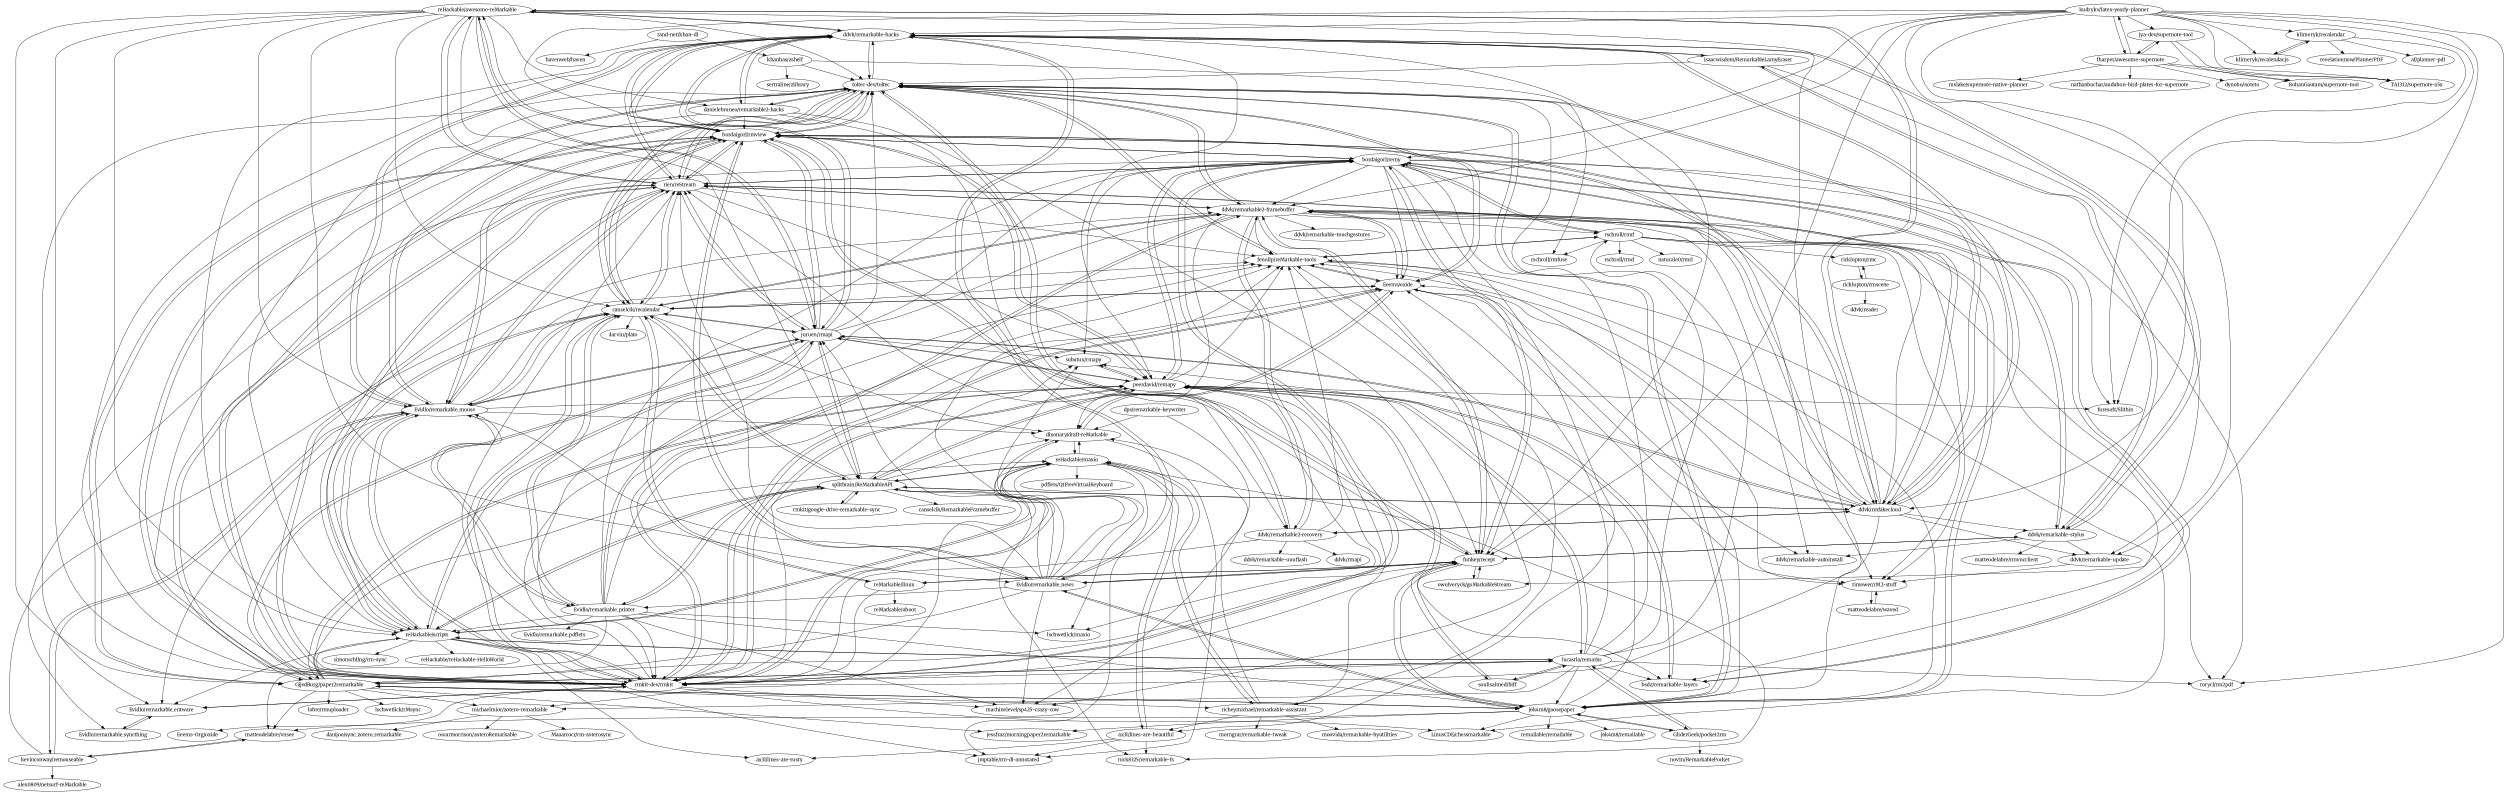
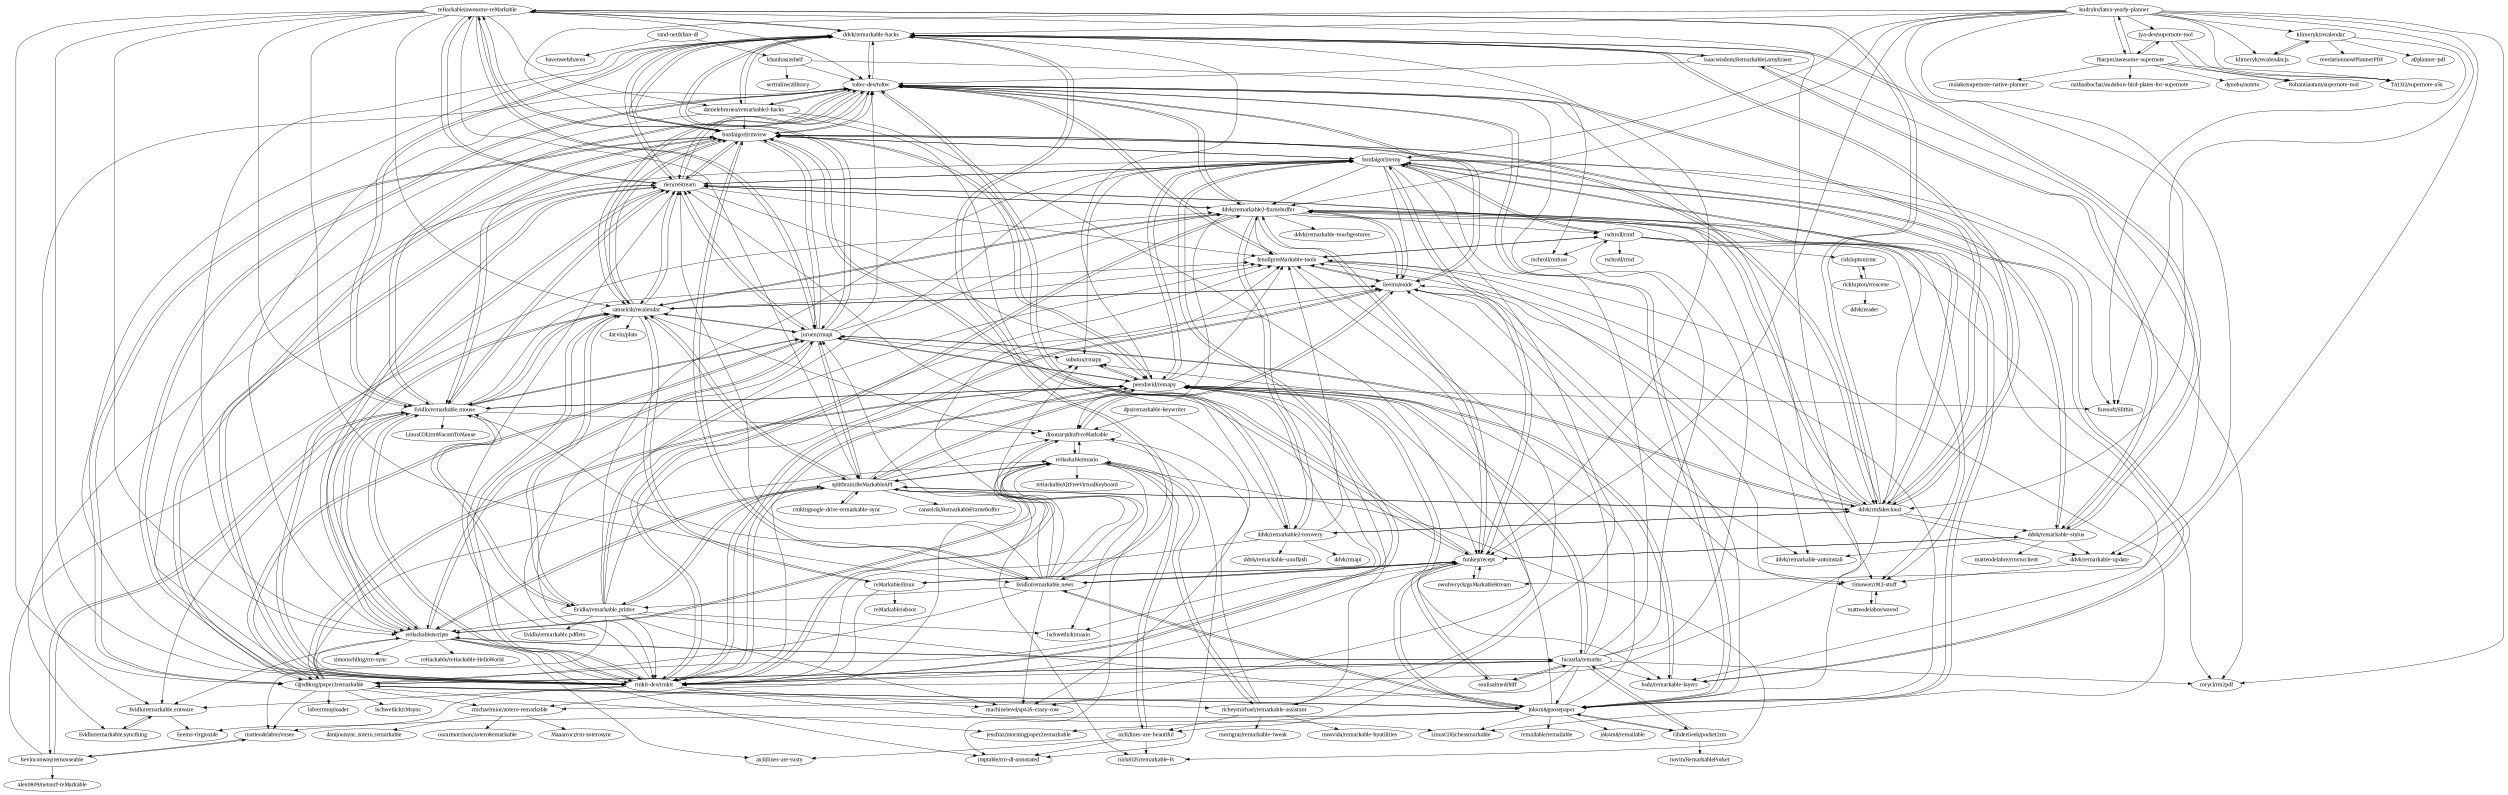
node "naturale0/rmrl": removed
edge "peerdavid/remapy" -> "Evidlo/remarkable_mouse": added
node "LinusCDE/rmWacomToMouse": added
edge "j6k4m8/goosepaper" -> "peerdavid/remapy": added
node "pdflets/QtFreeVirtualKeyboard": label "pdflets/QtFreeVirtualKeyboard" -> "reHackable/QtFreeVirtualKeyboard"
edge "Evidlo/remarkable_entware" -> "rmkit-dev/rmkit": now "Evidlo/remarkable_entware" -> "Eeems-Org/oxide"
